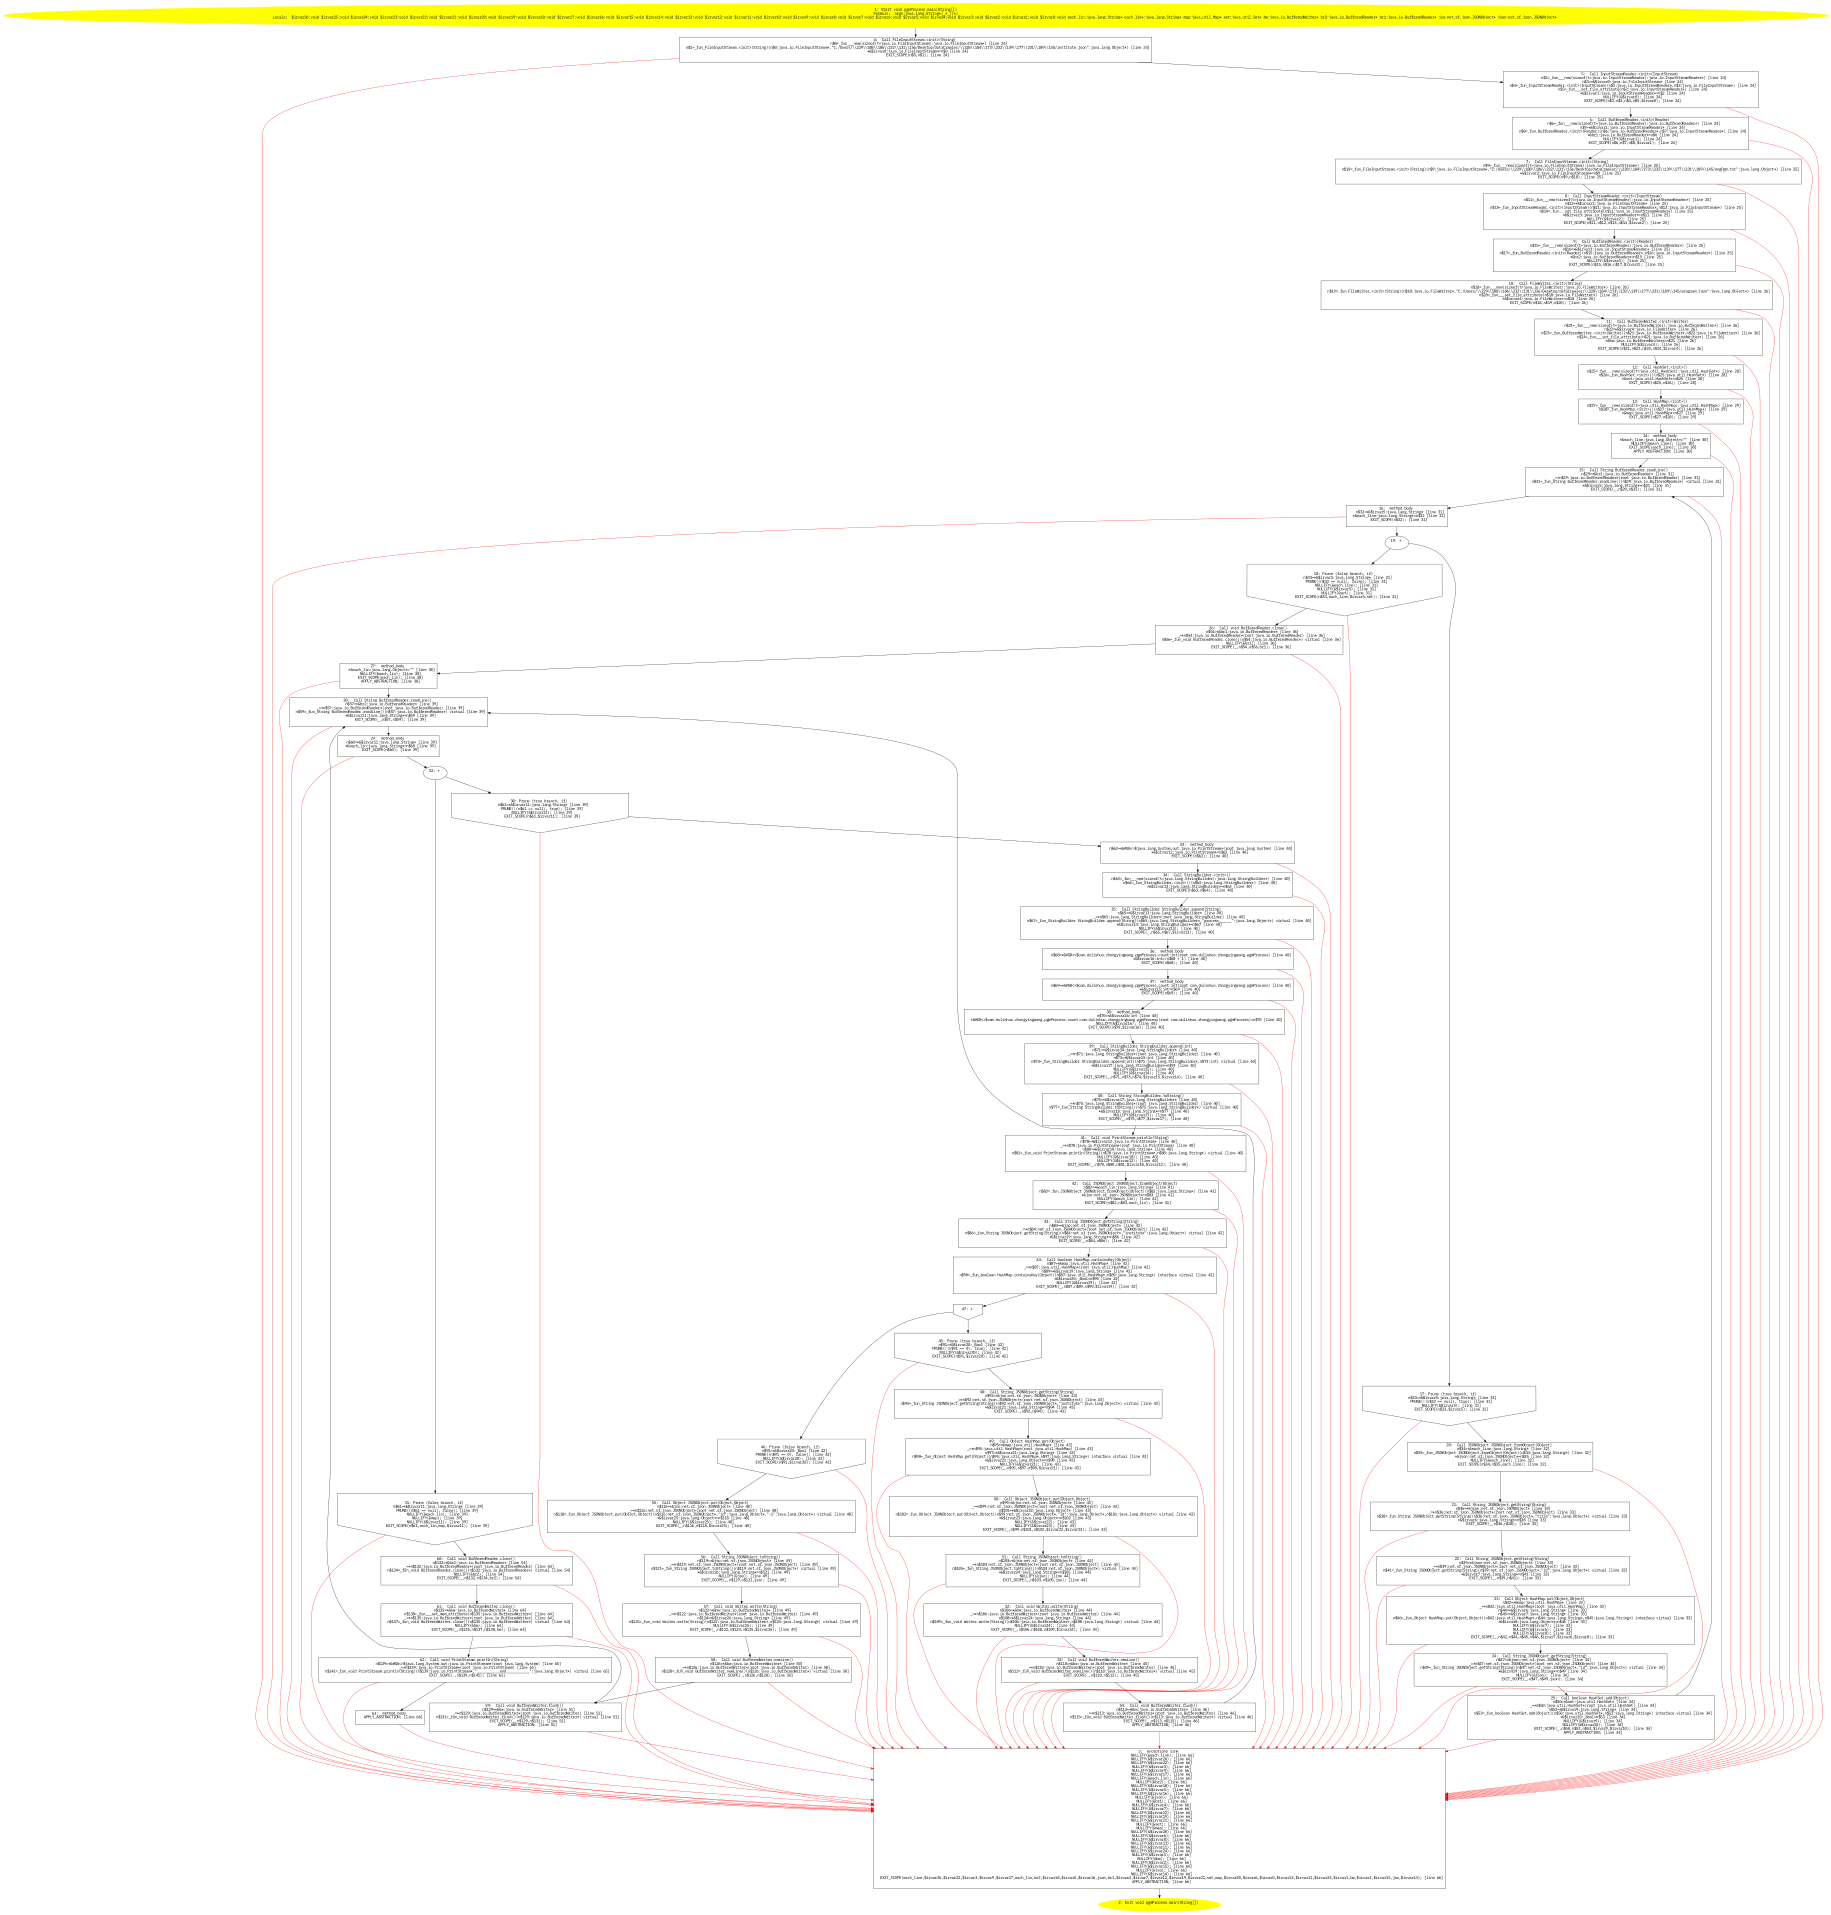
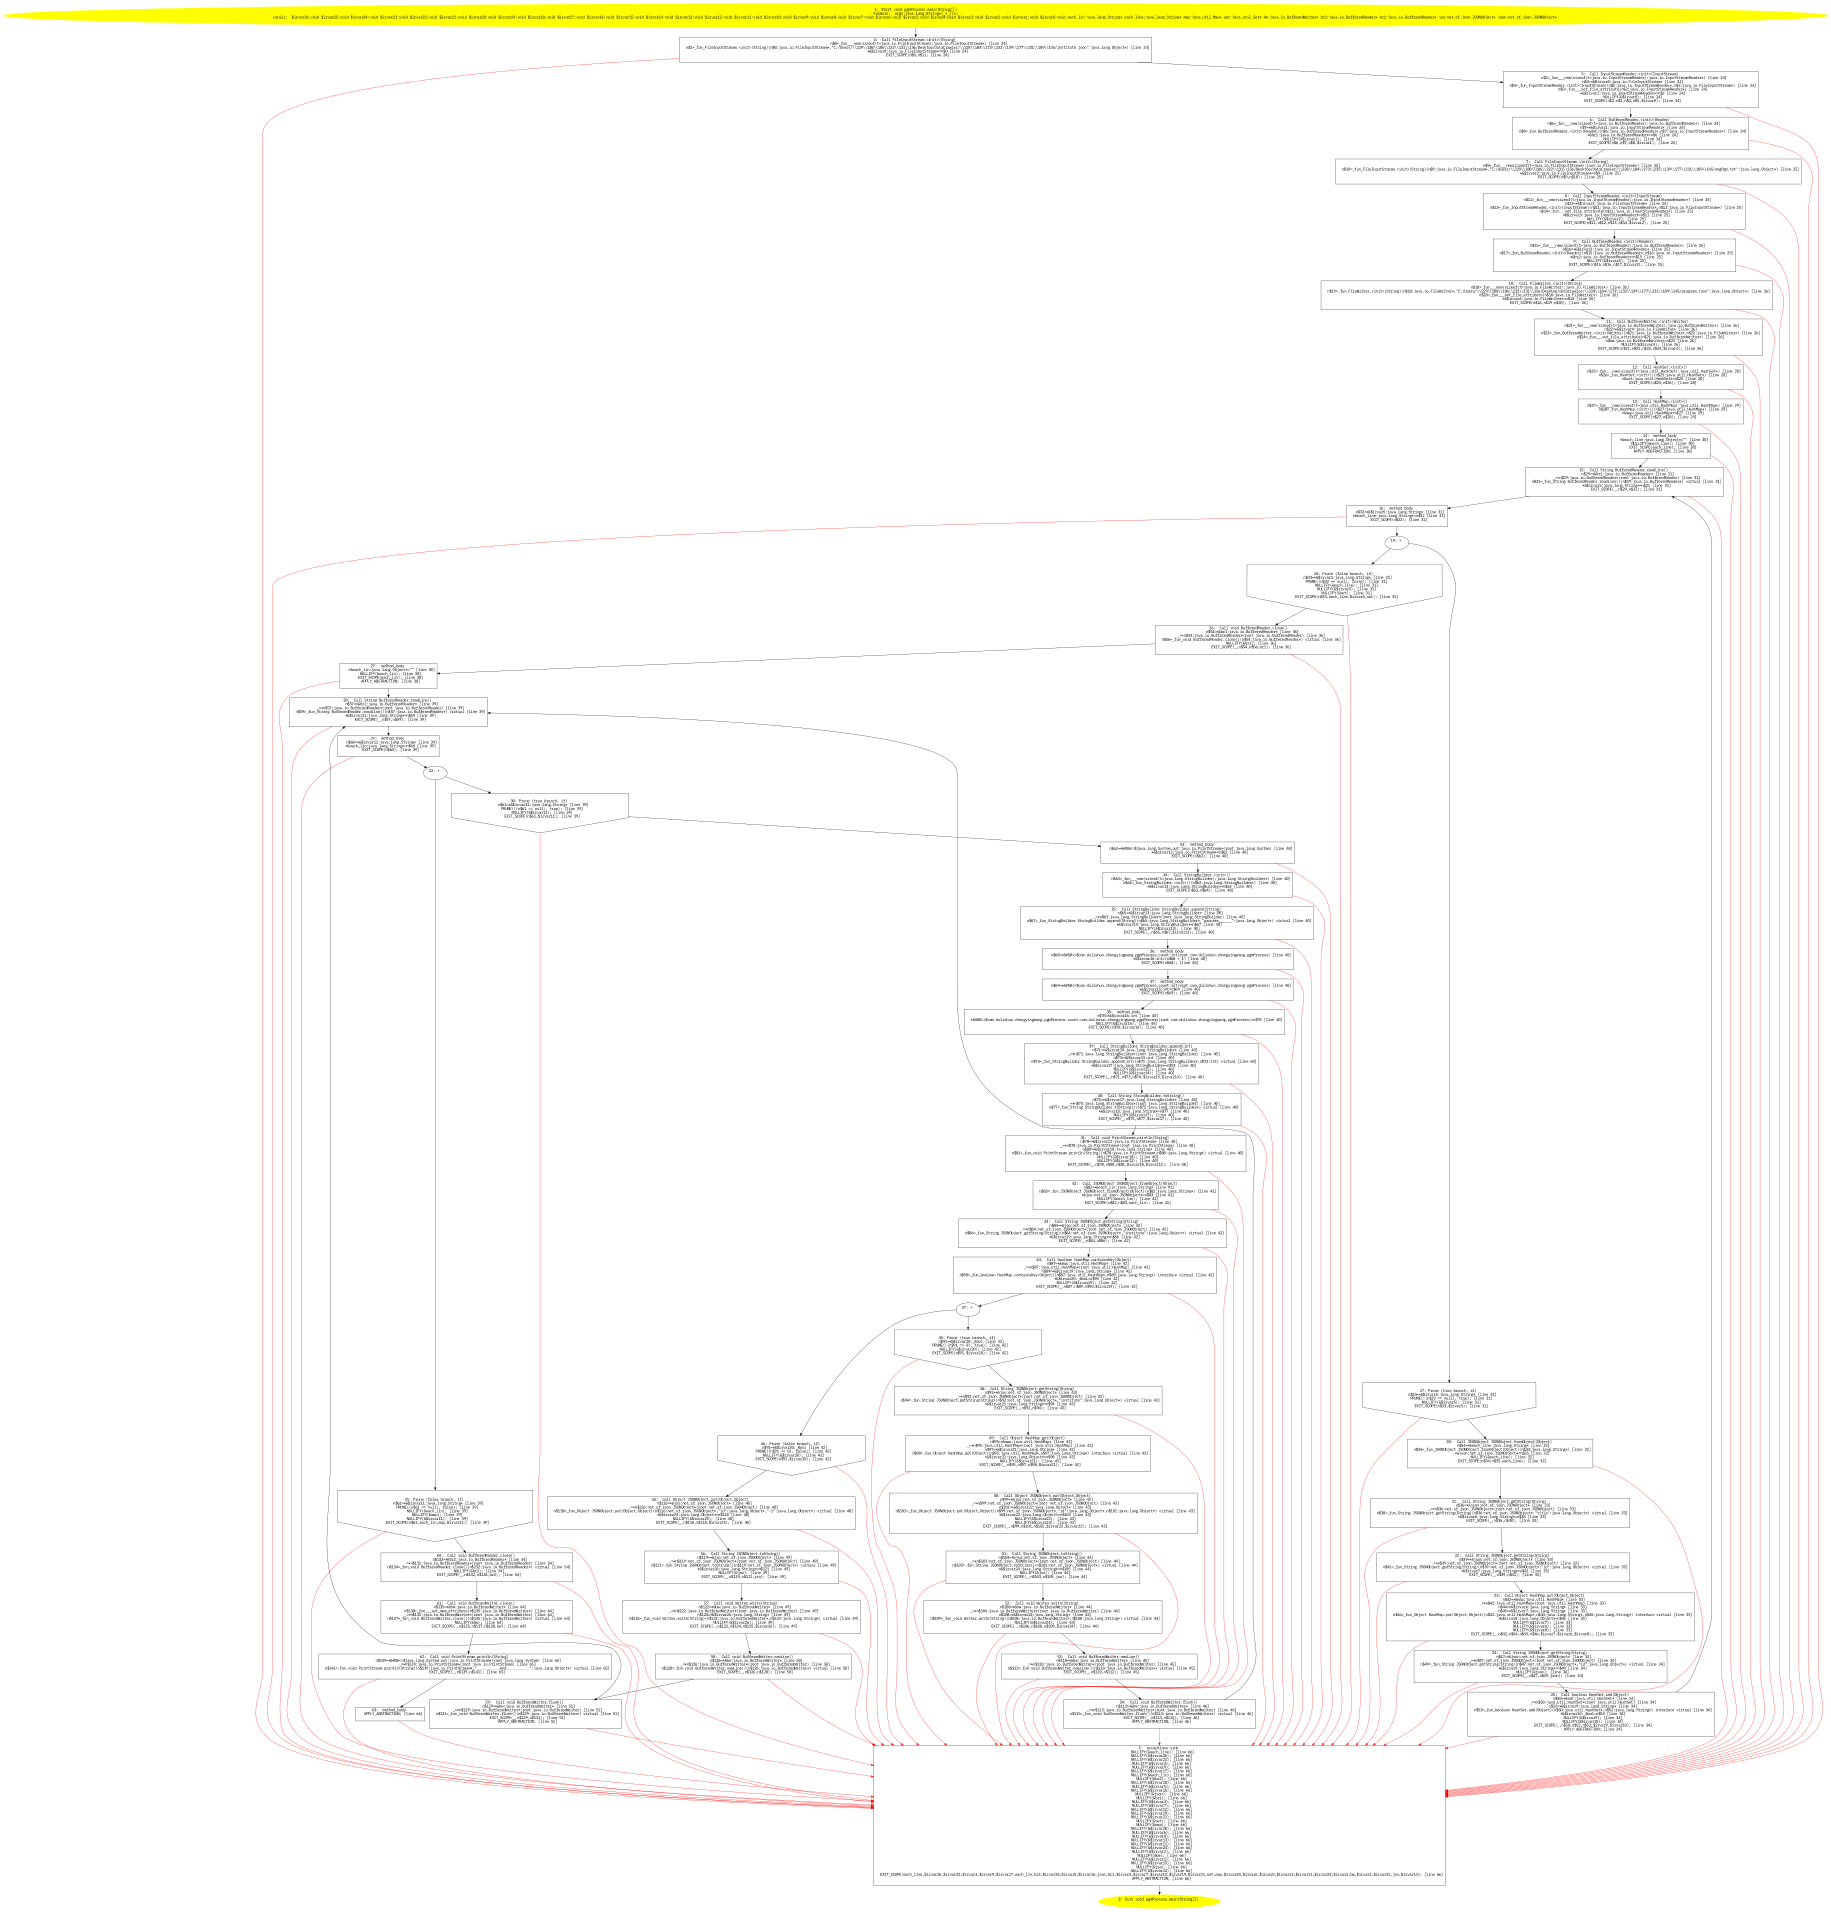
node "47: +": shape invhouse -> ellipse
